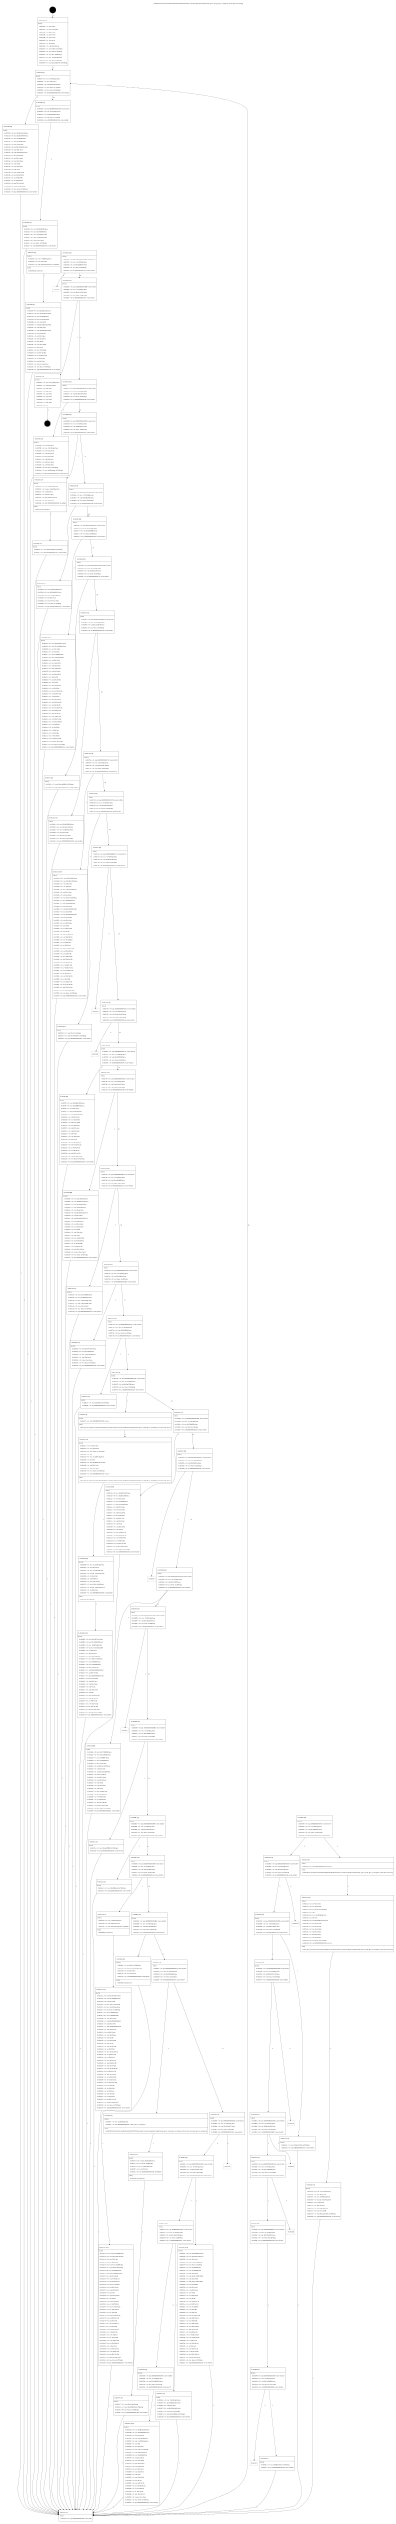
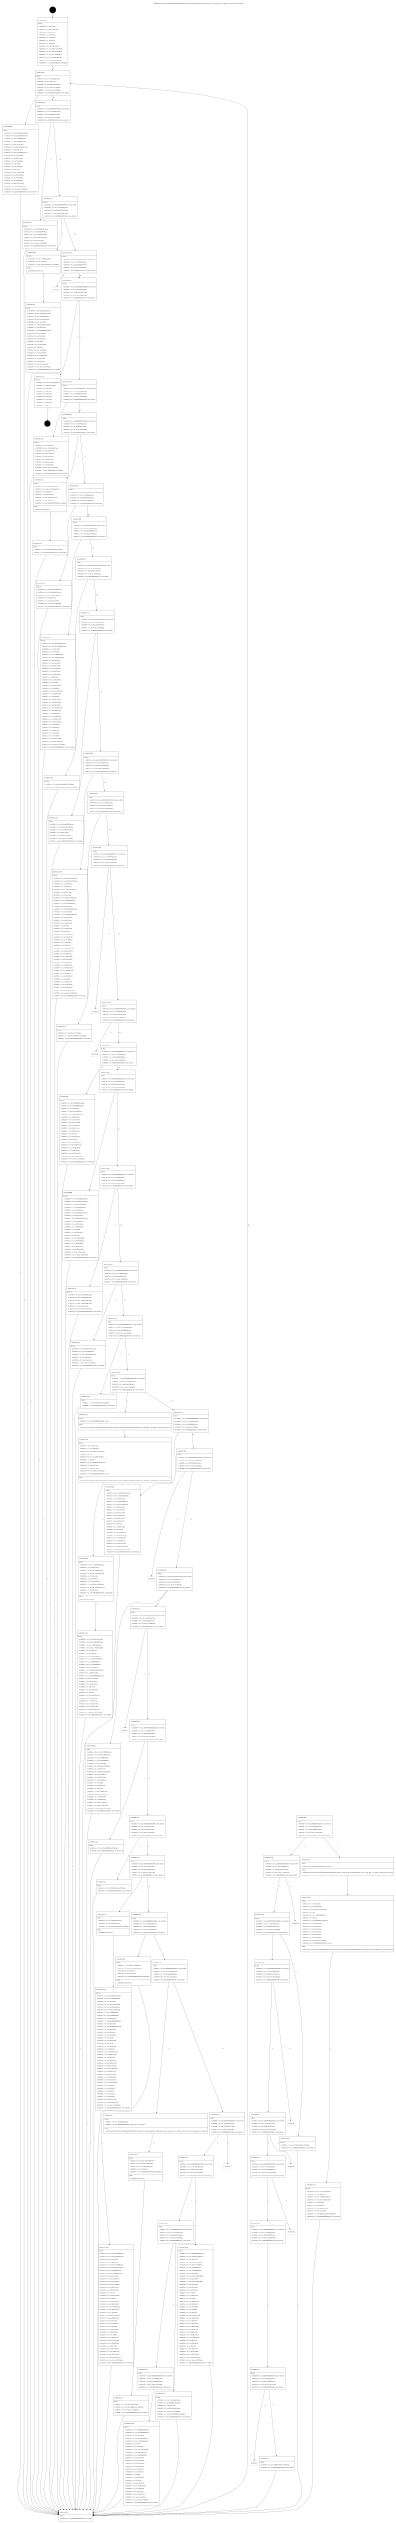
node "0x40162c [22]": added
